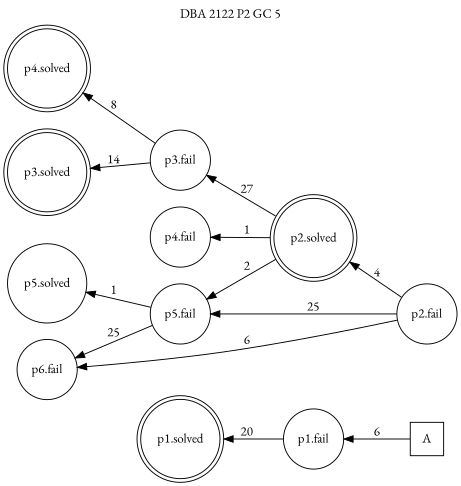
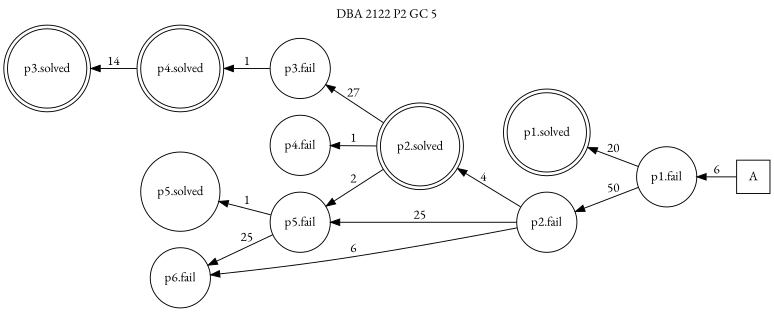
edge "p3.fail" -> "p4.solved": label "8" -> "1"
edge "p3.fail" -> "p3.solved": now "p4.solved" -> "p3.solved"
edge "p1.fail" -> "p2.fail": added, label "50"
